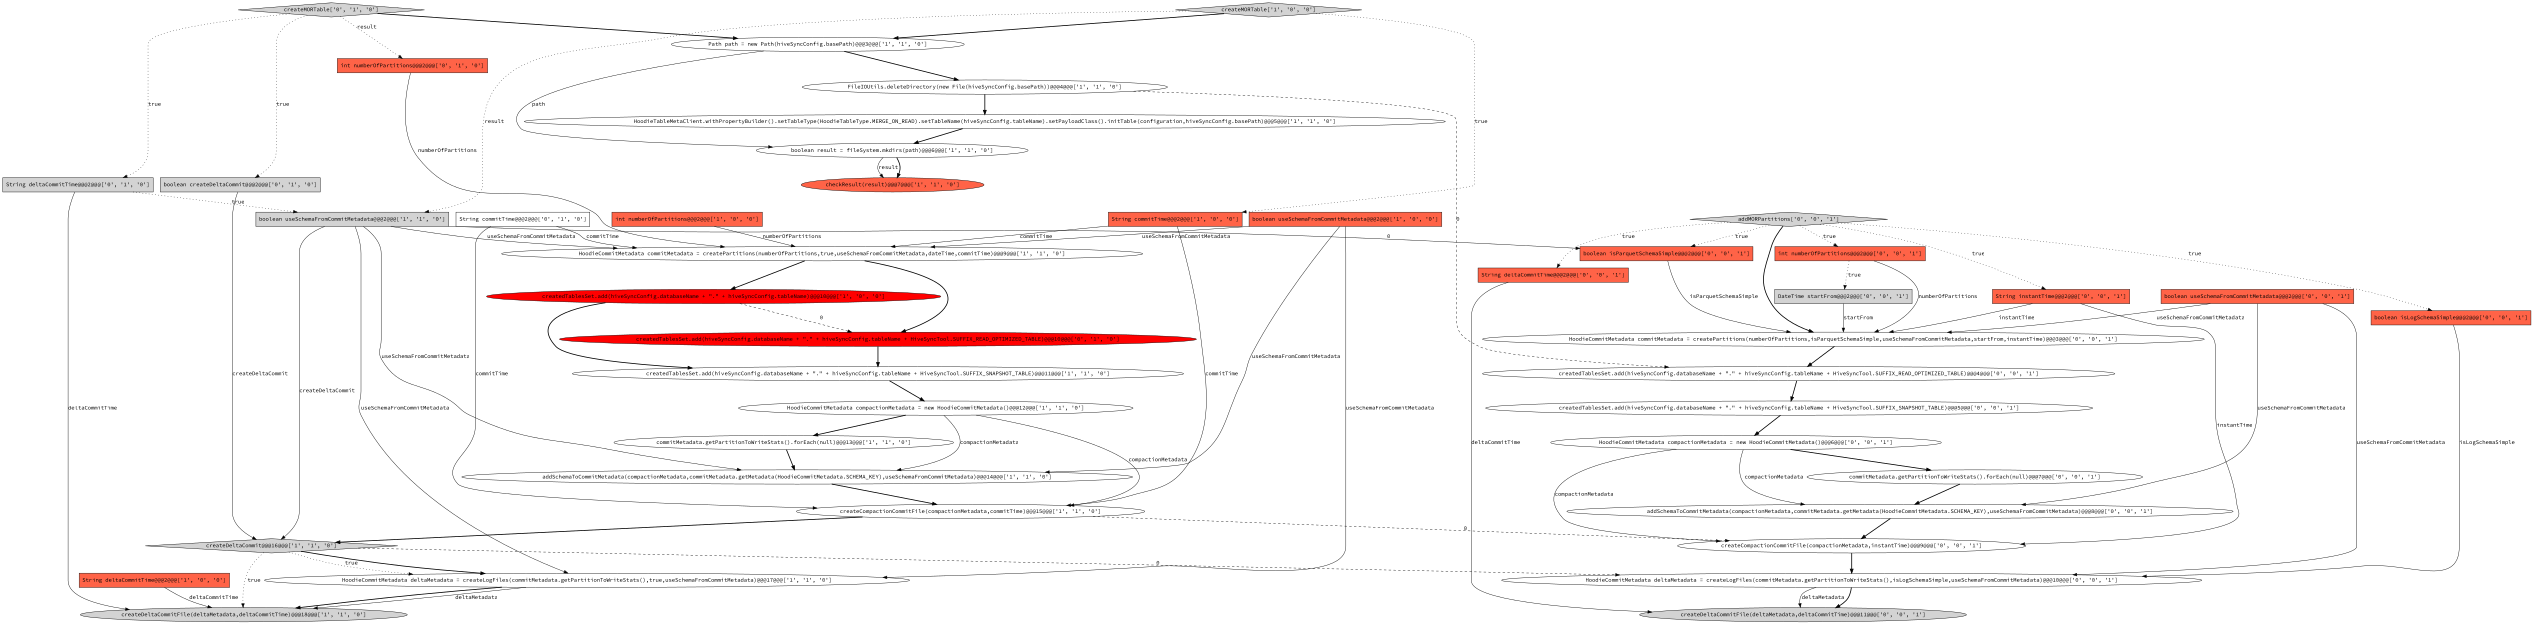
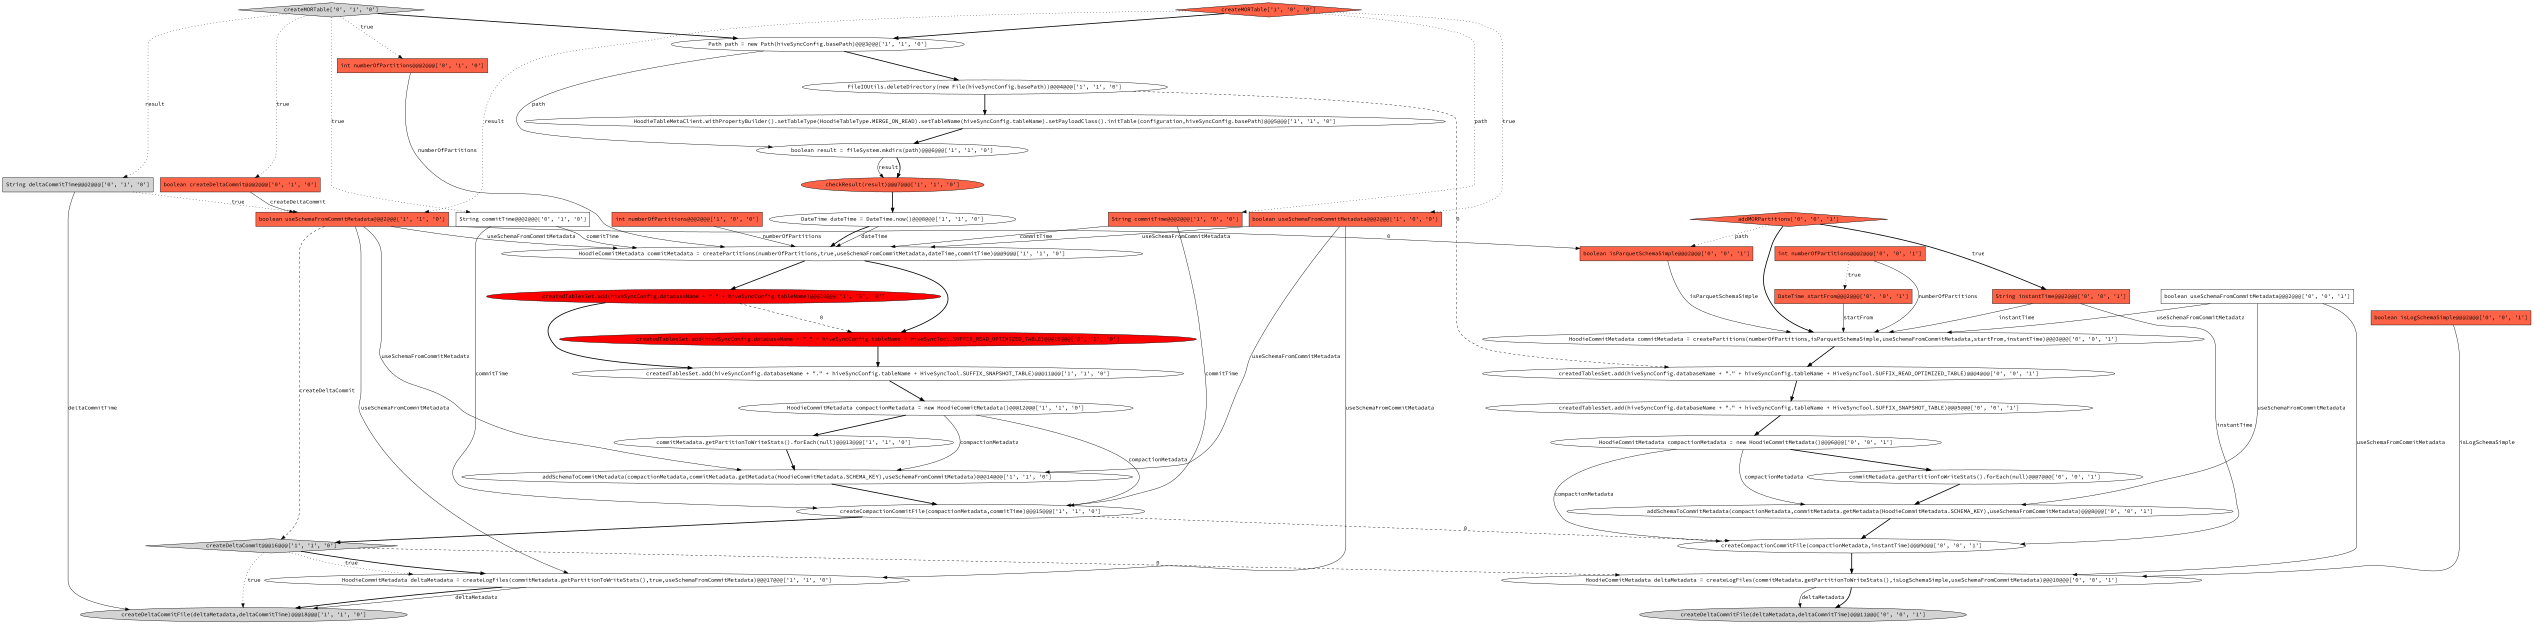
node "createMORTable['1', '0', '0']": fillcolor lightgray -> tomato
edge "createMORTable['0', '1', '0']" -> "int numberOfPartitions@@@2@@@['0', '1', '0']": label "result" -> "true"
edge "createMORTable['1', '0', '0']" -> "boolean useSchemaFromCommitMetadata@@@2@@@['1', '0', '0']": added, label "true"
edge "createMORTable['0', '1', '0']" -> "String deltaCommitTime@@@2@@@['0', '1', '0']": label "true" -> "result"
edge "createMORTable['1', '0', '0']" -> "String commitTime@@@2@@@['1', '0', '0']": label "true" -> "path"
edge "createMORTable['0', '1', '0']" -> "String commitTime@@@2@@@['0', '1', '0']": added, label "true"
node "boolean createDeltaCommit@@@2@@@['0', '1', '0']": fillcolor lightgray -> tomato
node "boolean useSchemaFromCommitMetadata@@@2@@@['1', '1', '0']": fillcolor lightgray -> tomato
node "DateTime dateTime = DateTime.now()@@@8@@@['1', '1', '0']": added
node "addMORPartitions['0', '0', '1']": fillcolor lightgray -> tomato
edge "addMORPartitions['0', '0', '1']" -> "int numberOfPartitions@@@2@@@['0', '0', '1']": removed, label "true"
edge "addMORPartitions['0', '0', '1']" -> "boolean isParquetSchemaSimple@@@2@@@['0', '0', '1']": label "true" -> "path"
edge "addMORPartitions['0', '0', '1']" -> "String instantTime@@@2@@@['0', '0', '1']": style dotted -> bold
edge "addMORPartitions['0', '0', '1']" -> "boolean isLogSchemaSimple@@@2@@@['0', '0', '1']": removed, label "true"
node "String deltaCommitTime@@@2@@@['0', '0', '1']": removed
node "DateTime startFrom@@@2@@@['0', '0', '1']": fillcolor lightgray -> tomato
node "boolean useSchemaFromCommitMetadata@@@2@@@['0', '0', '1']": fillcolor tomato -> white
edge "boolean createDeltaCommit@@@2@@@['0', '1', '0']" -> "createDeltaCommit@@@16@@@['1', '1', '0']": now "boolean createDeltaCommit@@@2@@@['0', '1', '0']" -> "boolean useSchemaFromCommitMetadata@@@2@@@['1', '1', '0']"
edge "boolean useSchemaFromCommitMetadata@@@2@@@['1', '1', '0']" -> "createDeltaCommit@@@16@@@['1', '1', '0']": style solid -> dashed
node "String deltaCommitTime@@@2@@@['1', '0', '0']": removed
